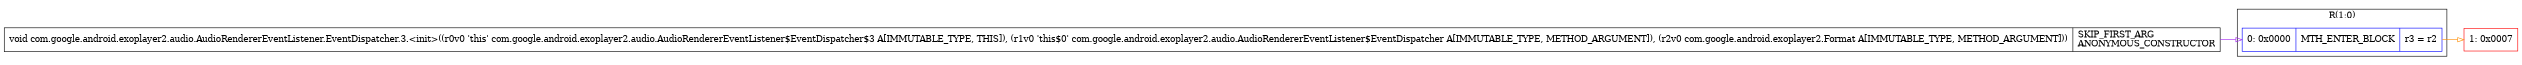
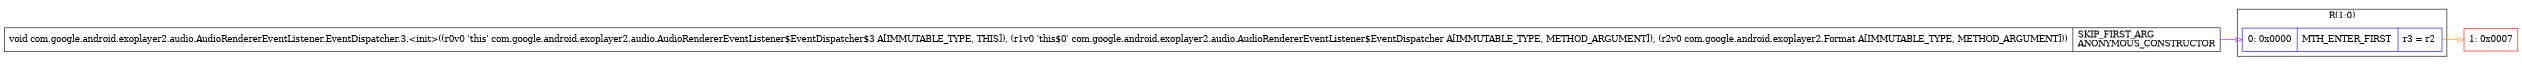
node "0: 0x0000": text "MTH_ENTER_BLOCK" -> "MTH_ENTER_FIRST"
